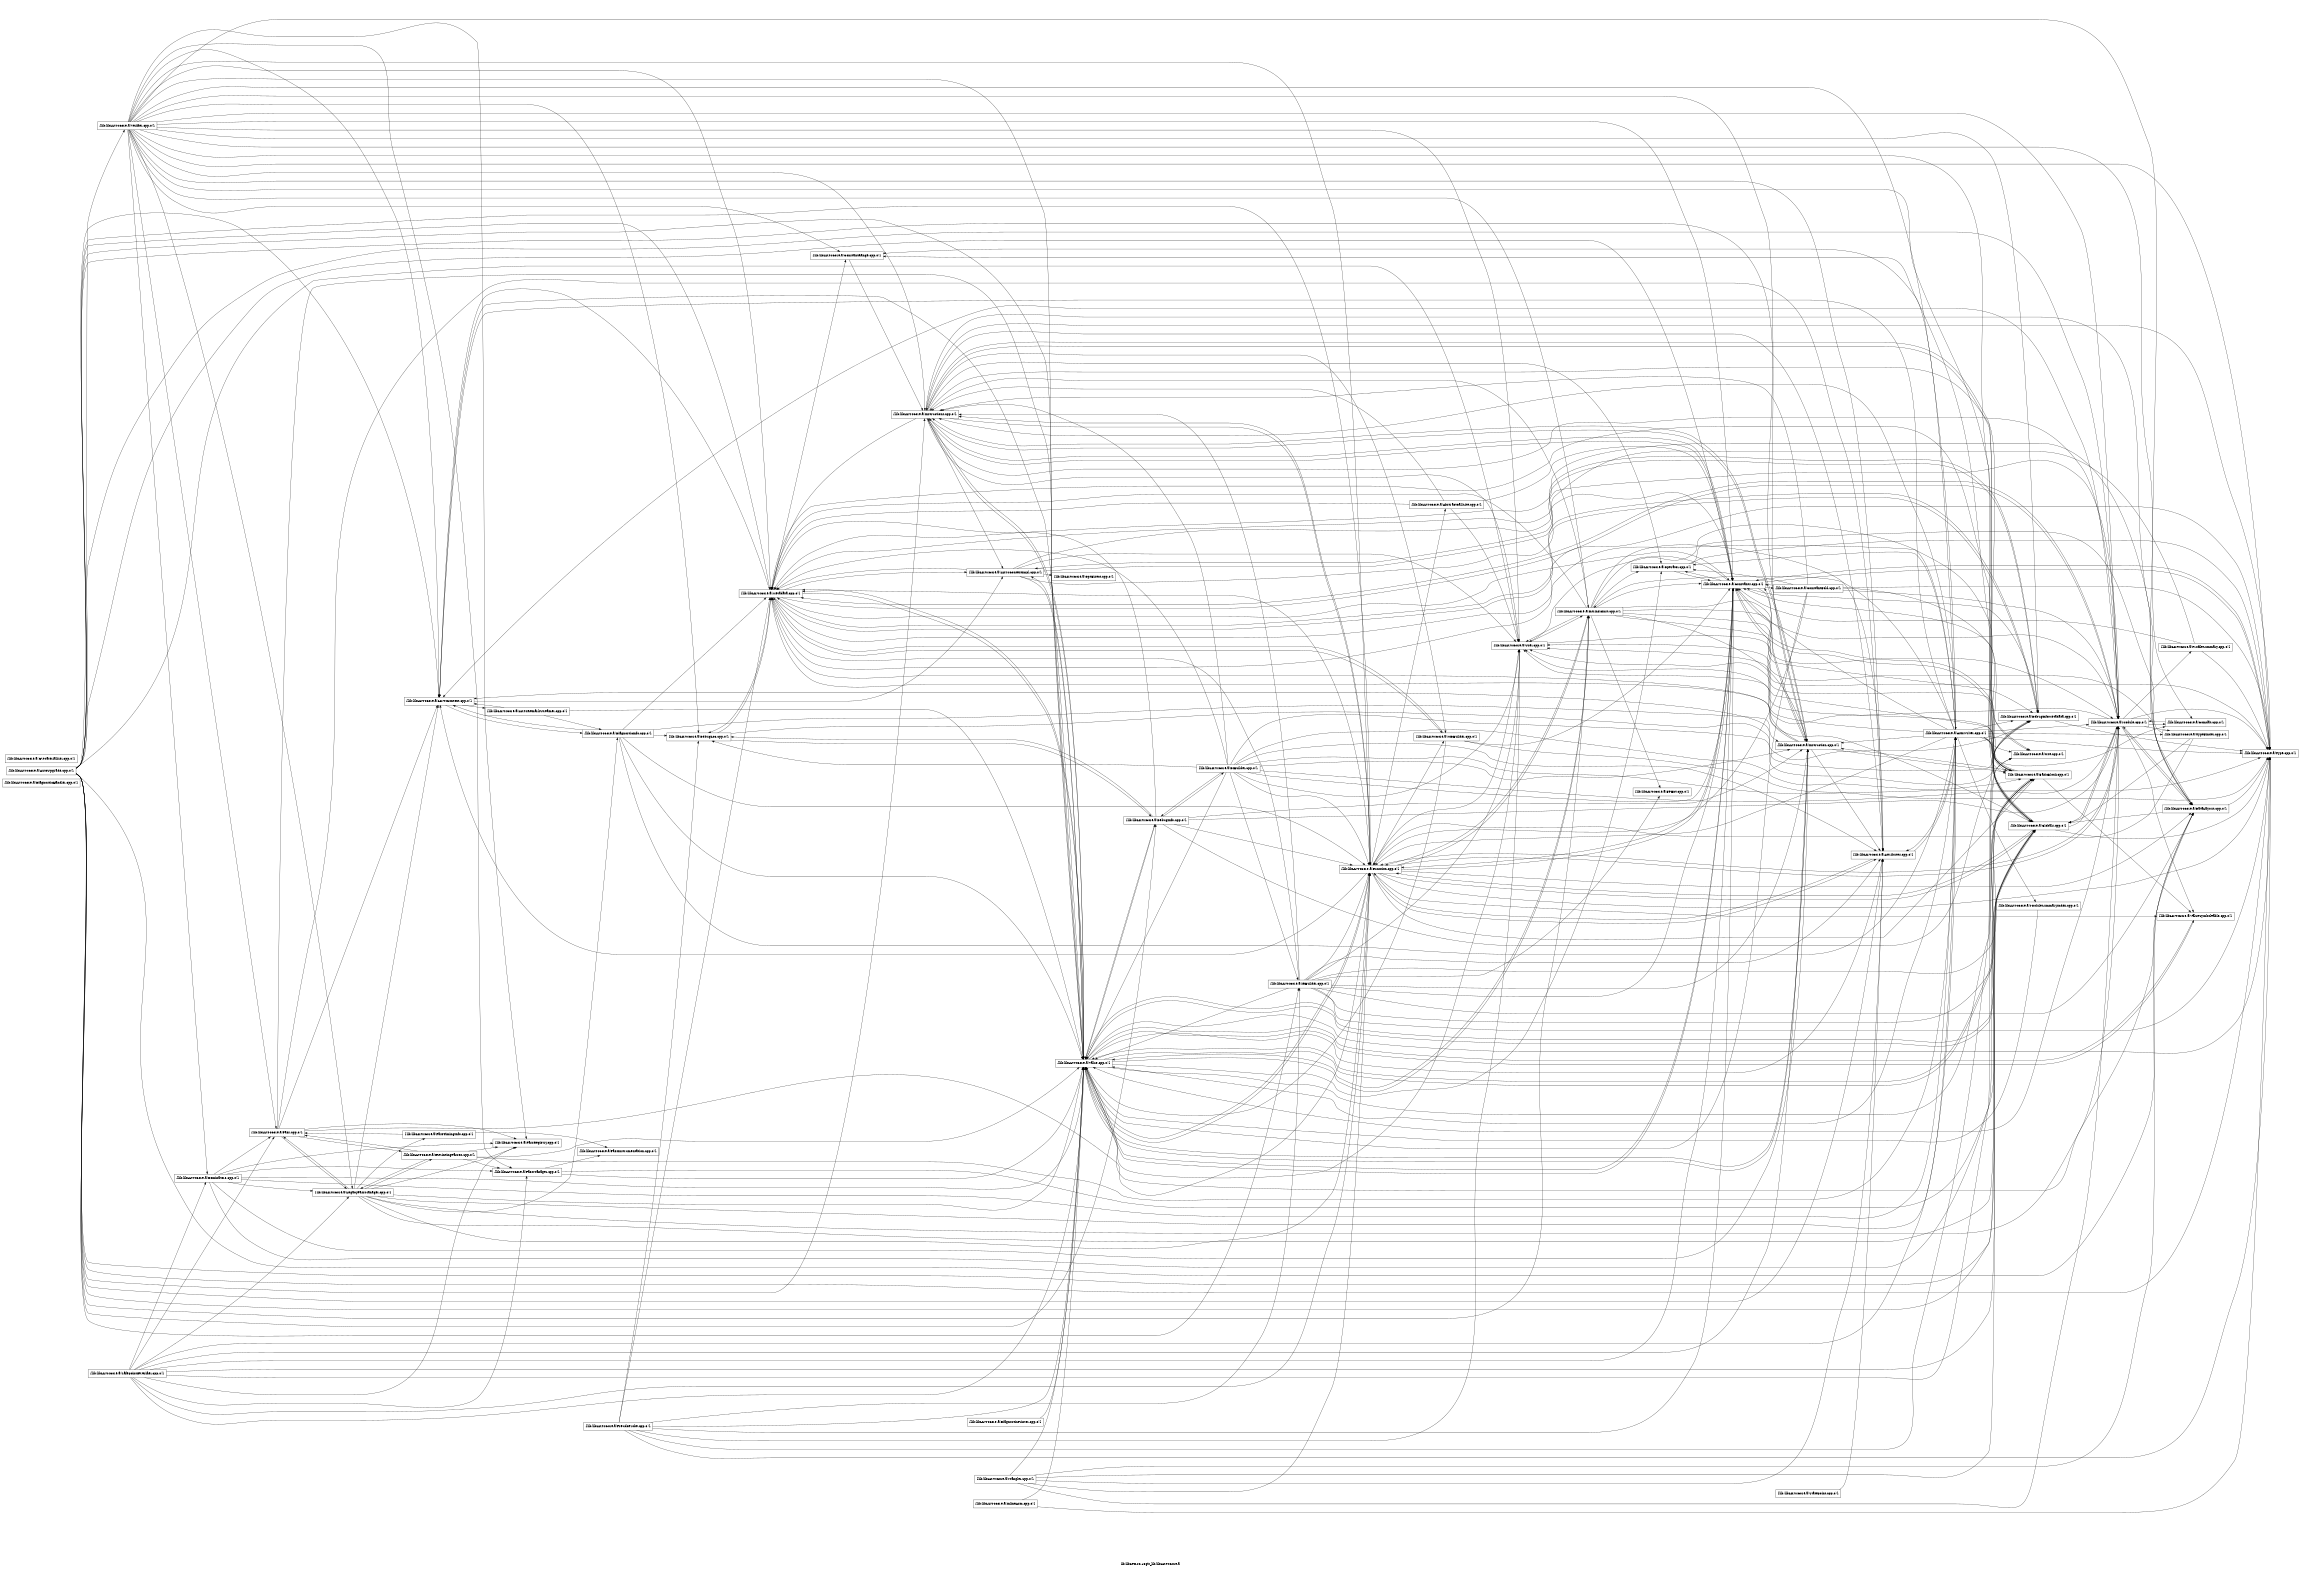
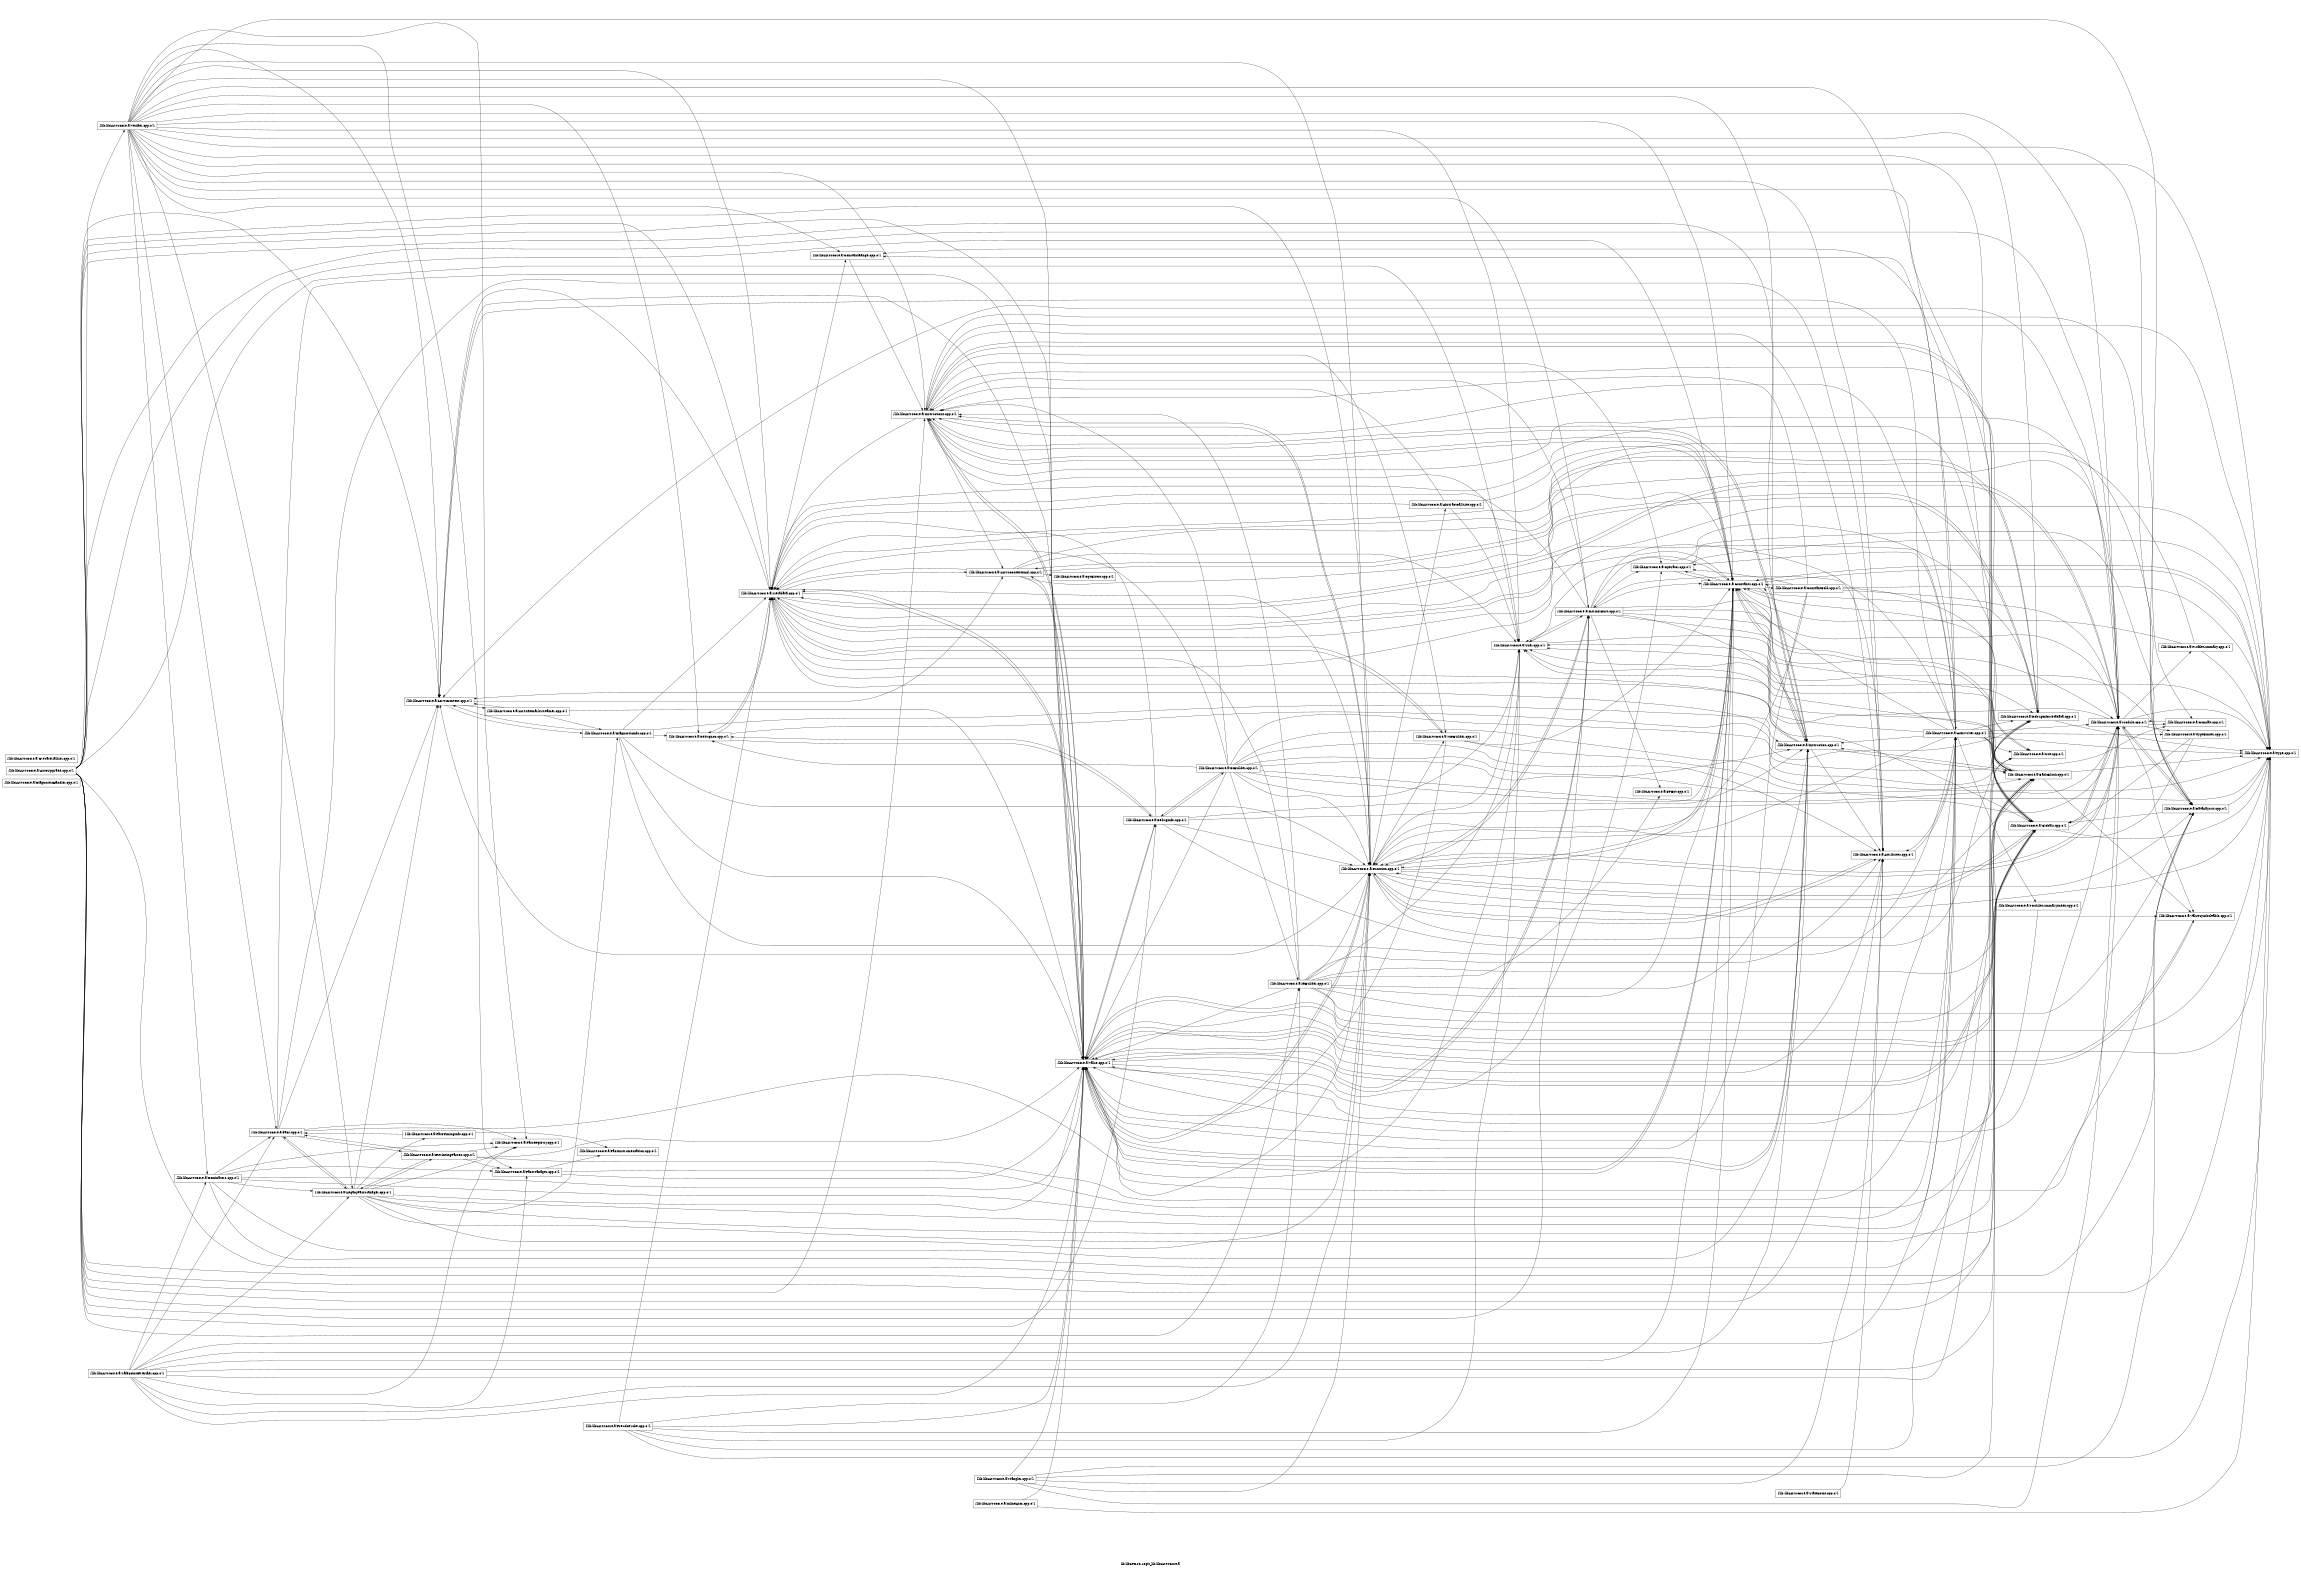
edge "{lib/libLLVMCore.a(BasicBlock.cpp.o)}" -> "{lib/libLLVMCore.a(Type.cpp.o)}": added
edge "{lib/libLLVMCore.a(PseudoProbe.cpp.o)}" -> "{lib/libLLVMCore.a(DebugLoc.cpp.o)}": removed
node "{lib/libLLVMCore.a(DiagnosticPrinter.cpp.o)}": removed
